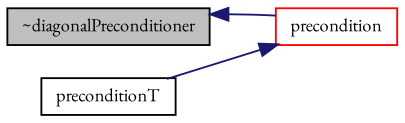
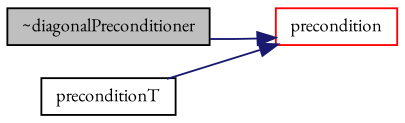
edge "precondition" -> "~diagonalPreconditioner": reversed
